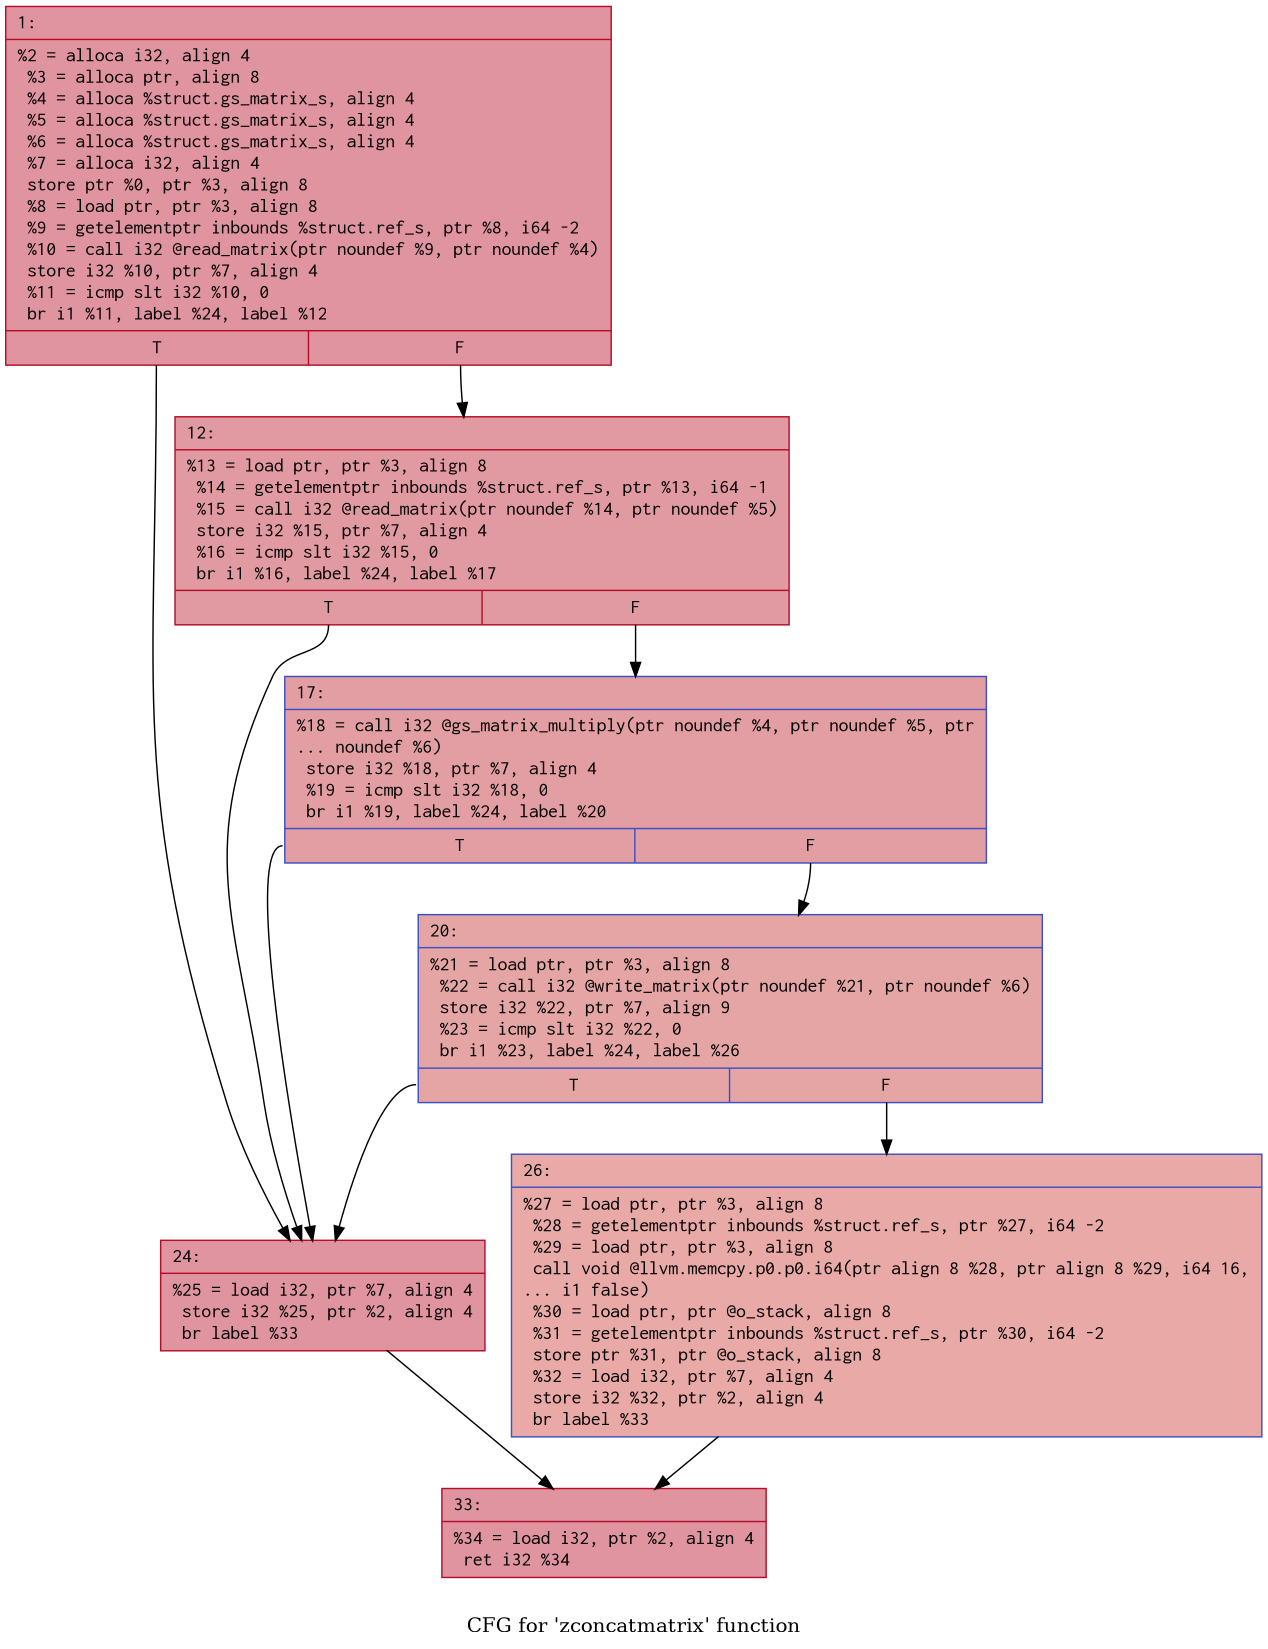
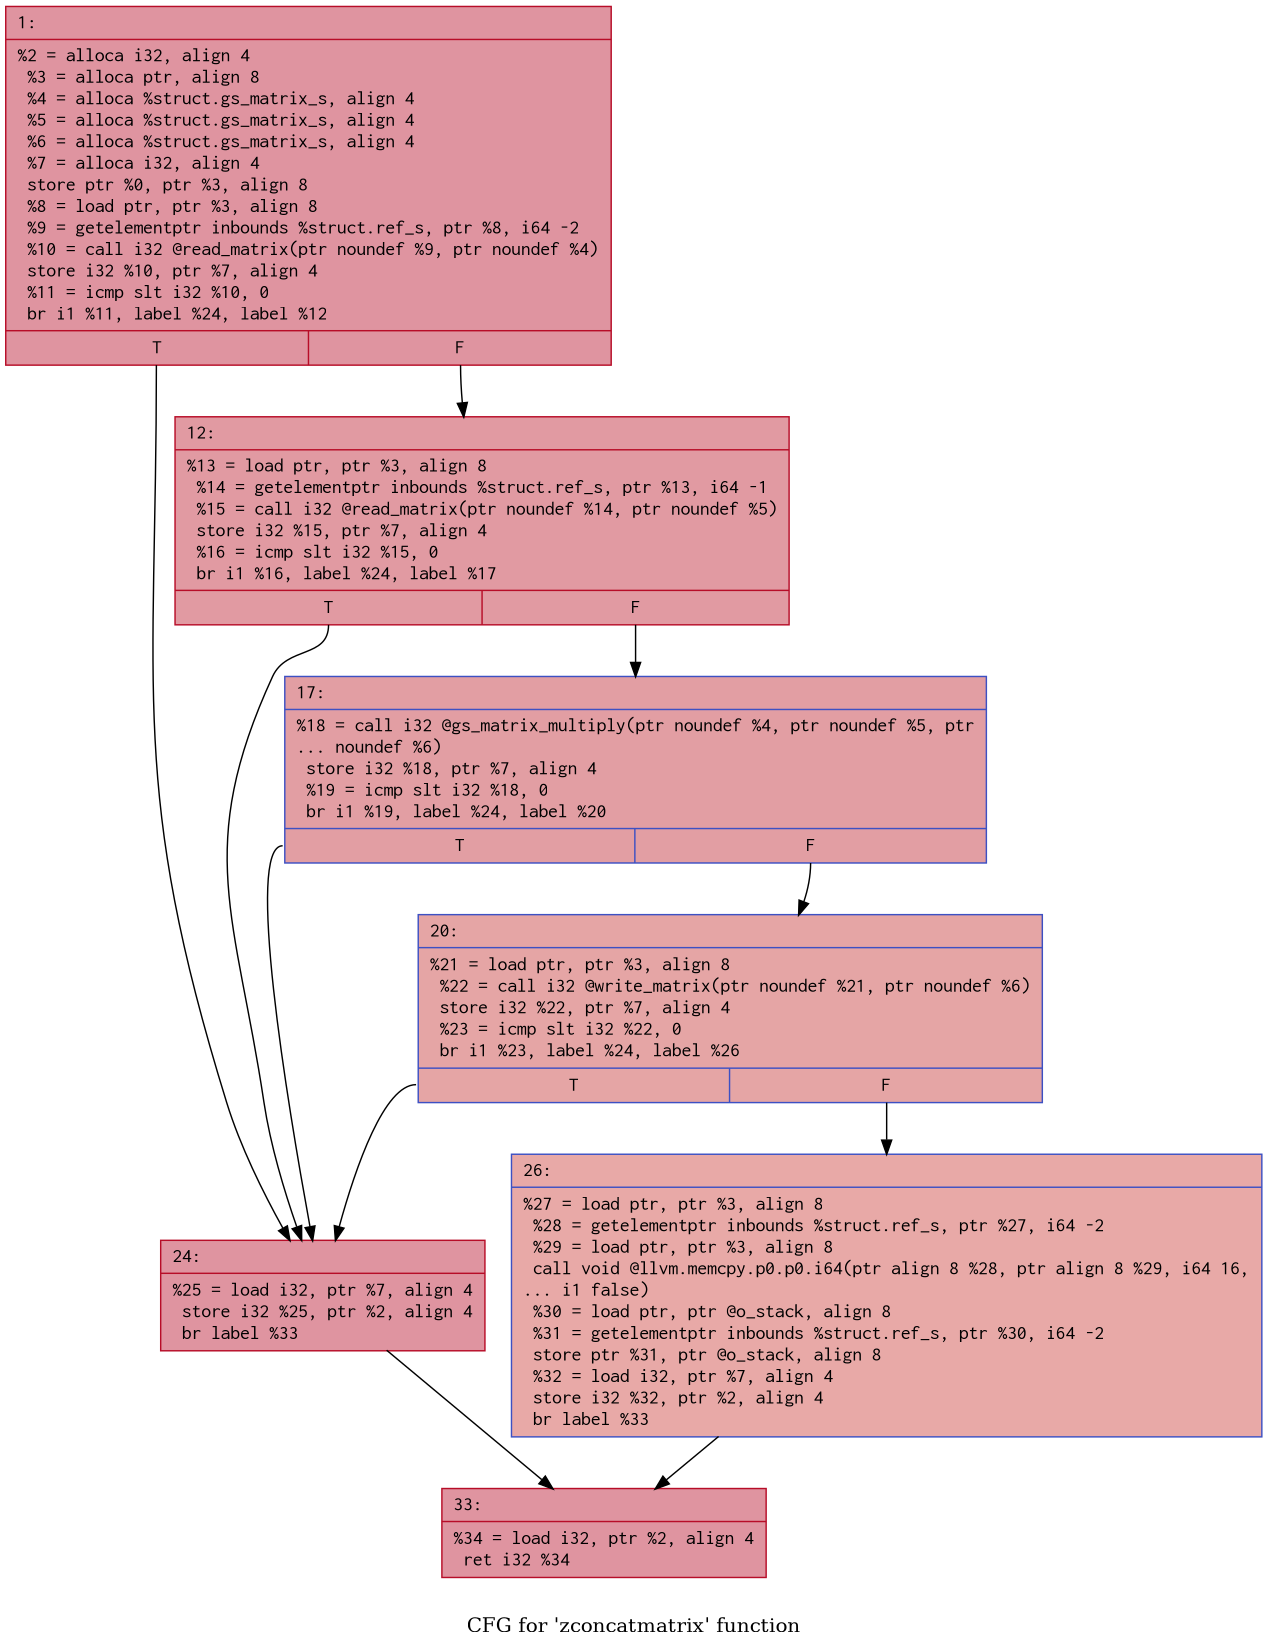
node "20:": text "store i32 %22, ptr %7, align 9" -> "store i32 %22, ptr %7, align 4"
